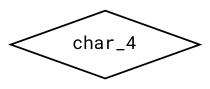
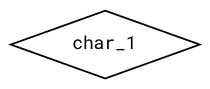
node "char_4": label "char_4" -> "char_1"
